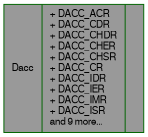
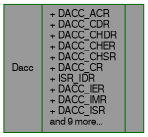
node "Dacc": text "+ DACC_IDR" -> "+ ISR_IDR"
